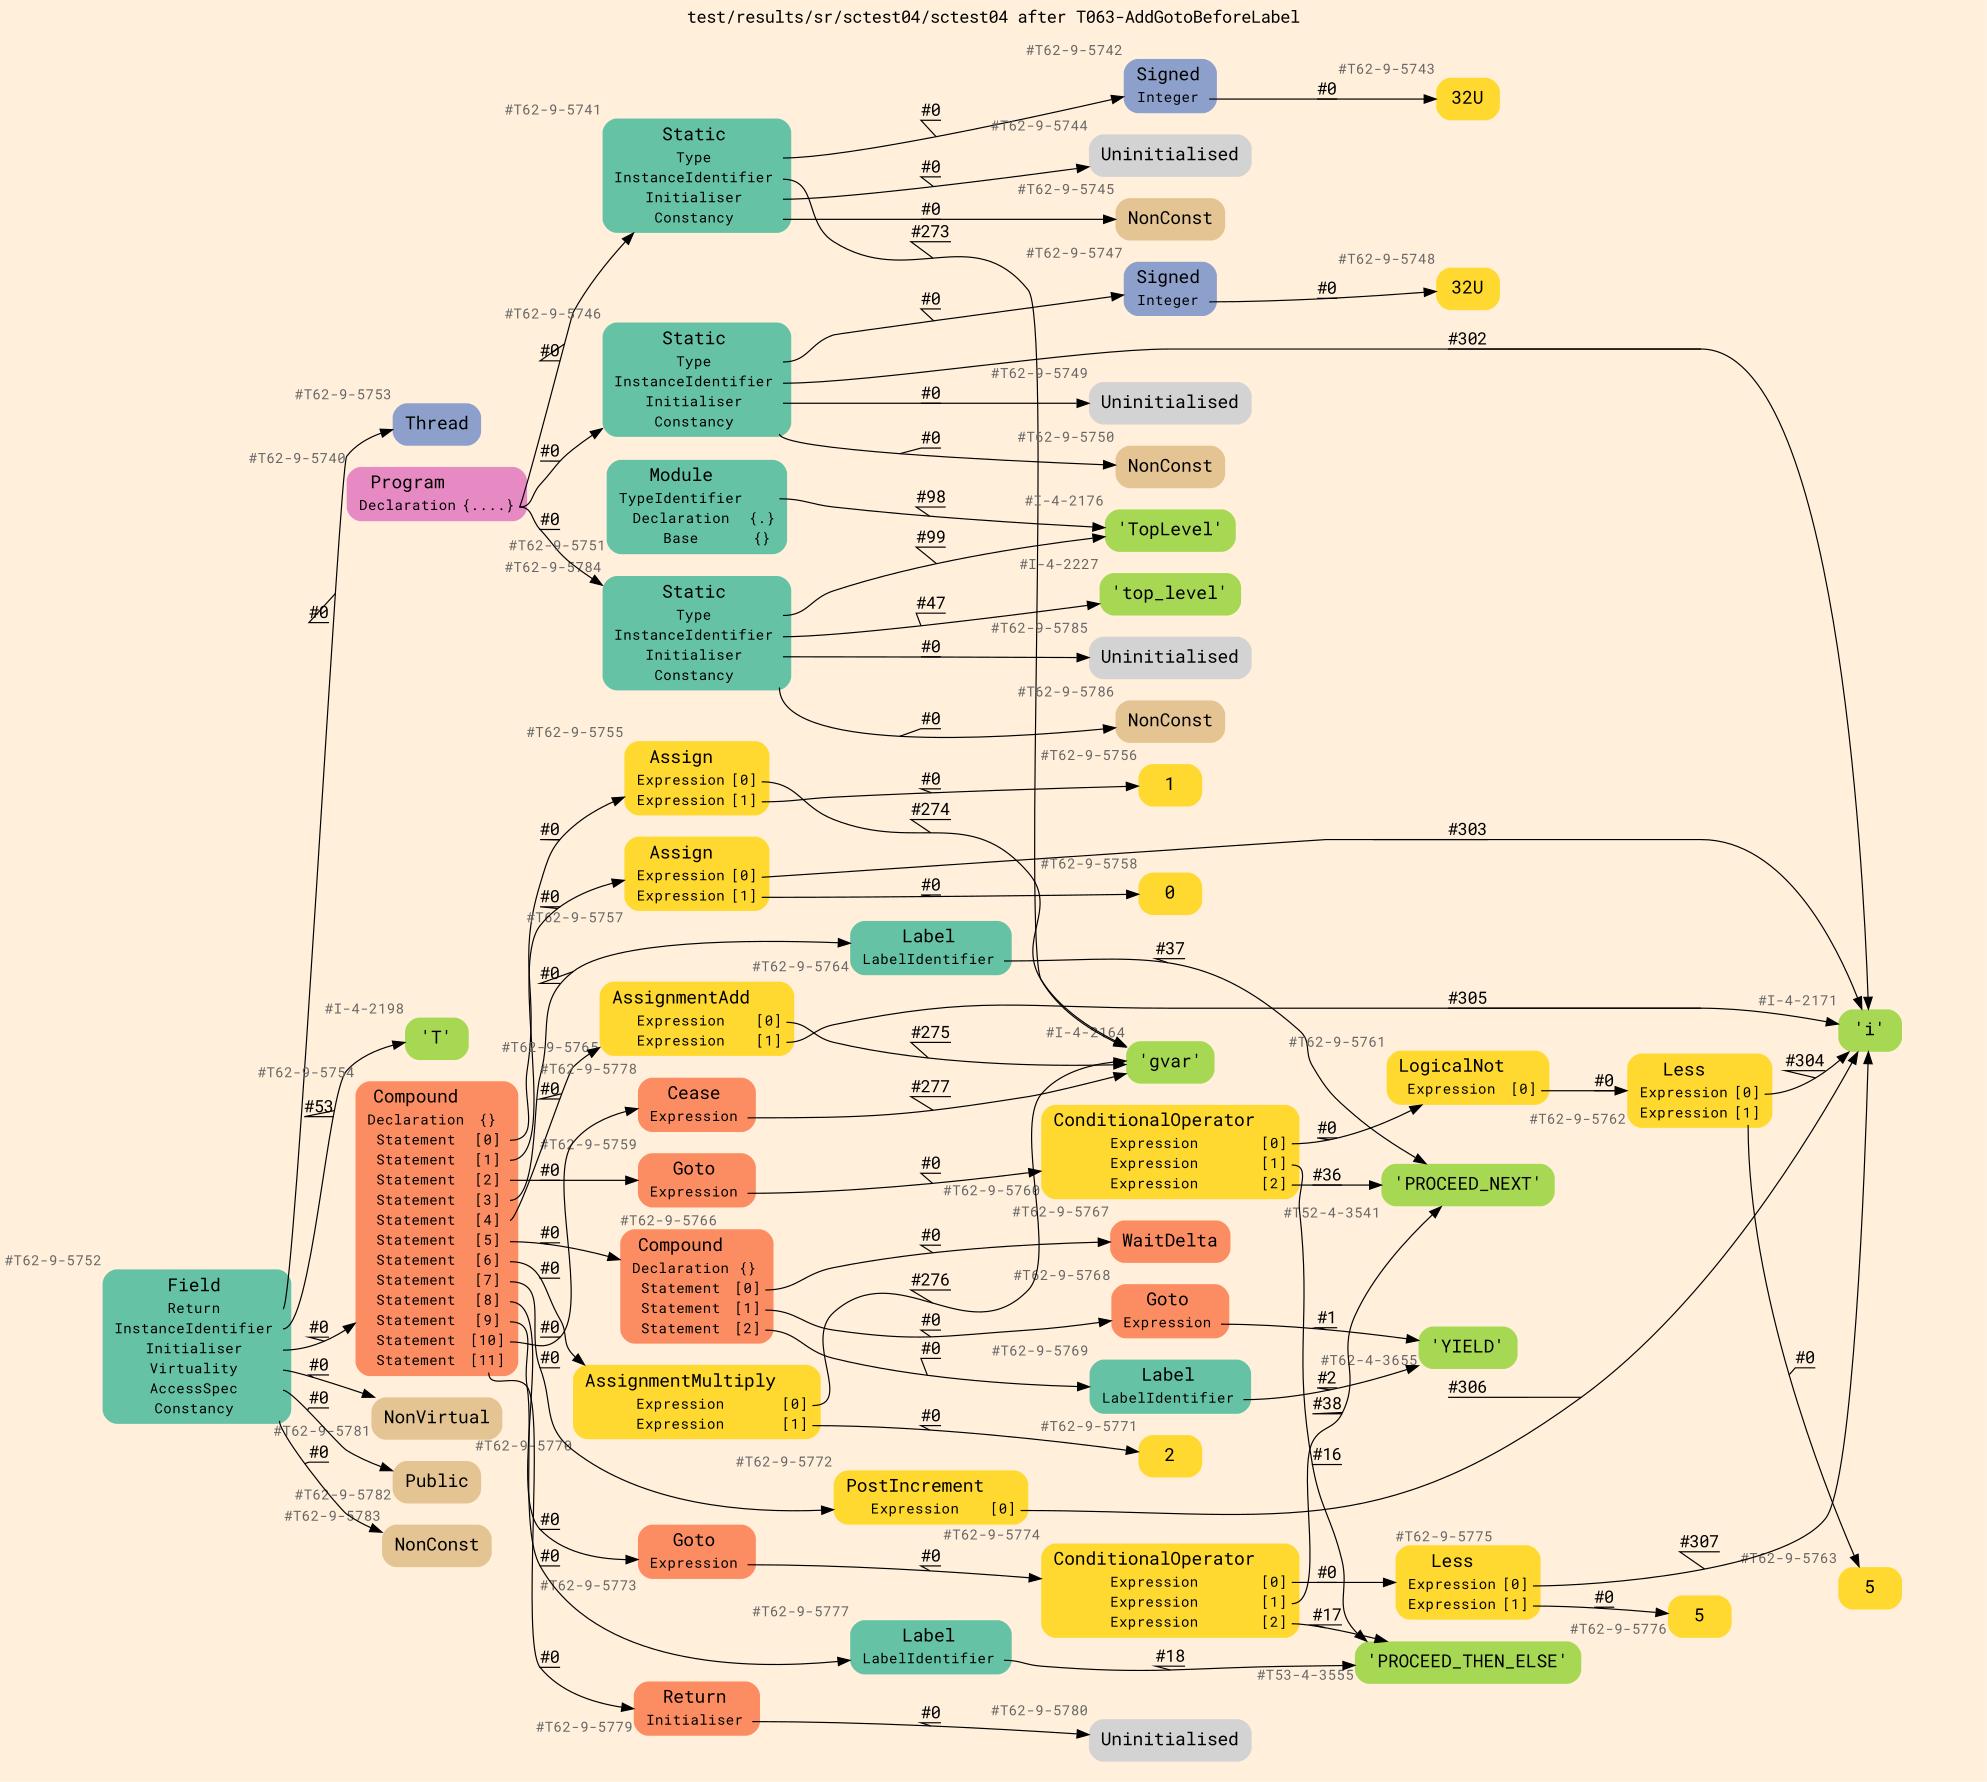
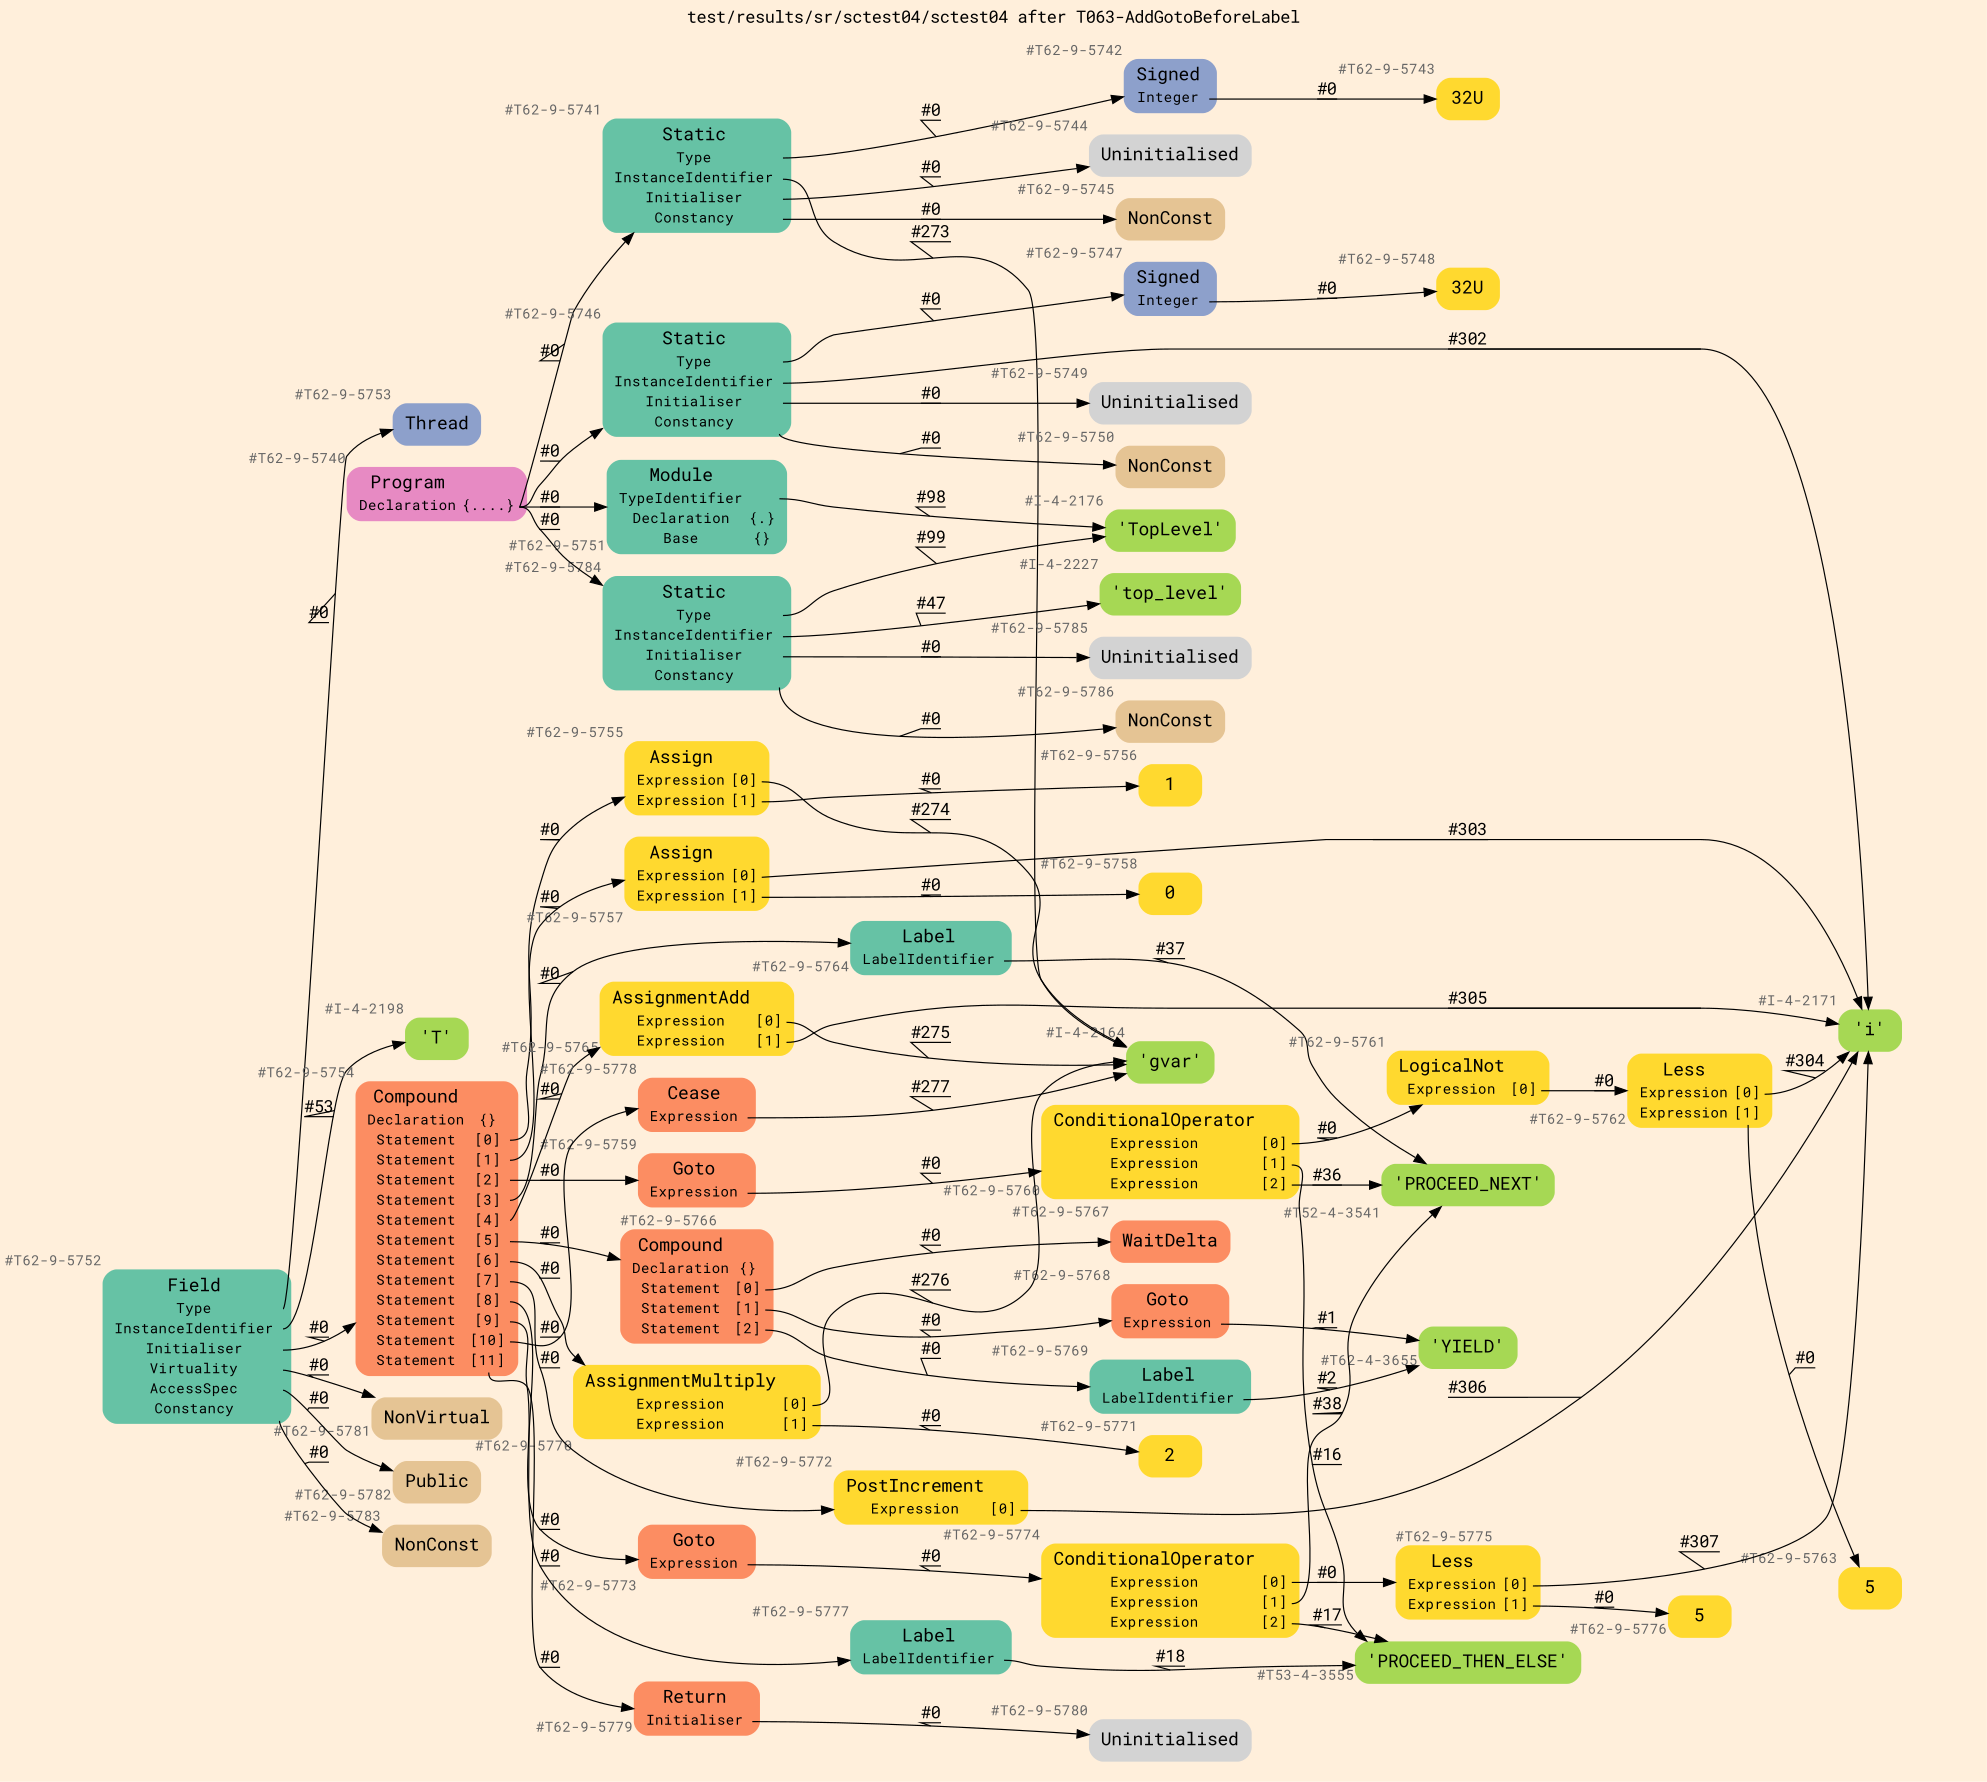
edge "Program" -> "Module": added, label "#0"
node "Field": text "Return" -> "Type"
